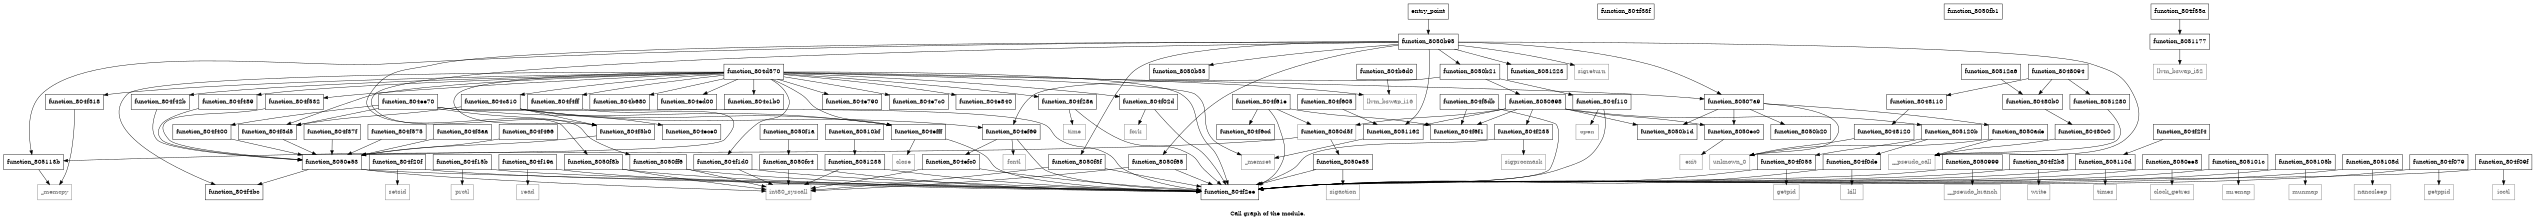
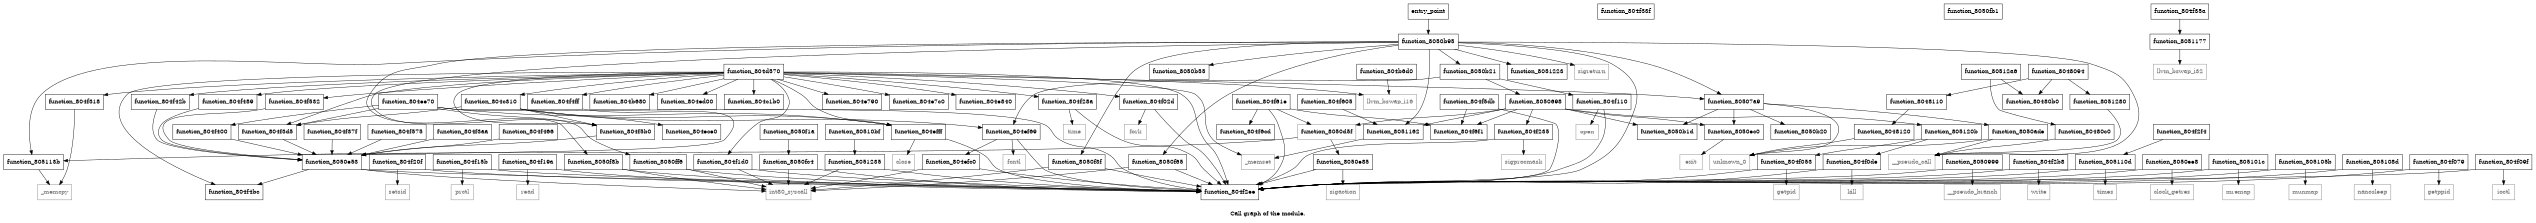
edge "function_80480b0" -> "function_80480c0": now "function_80512a6" -> "function_80480c0"
edge "function_8050b95" -> "function_804f2ee": added
